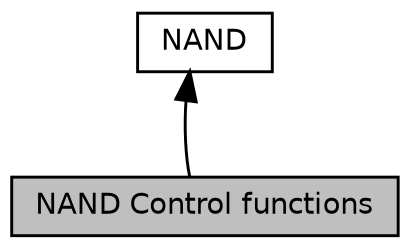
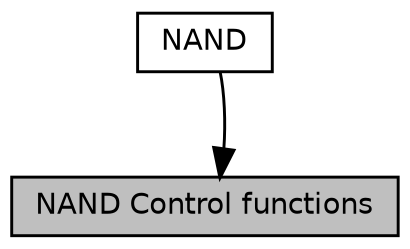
edge "NAND Control functions" -> "NAND": reversed
